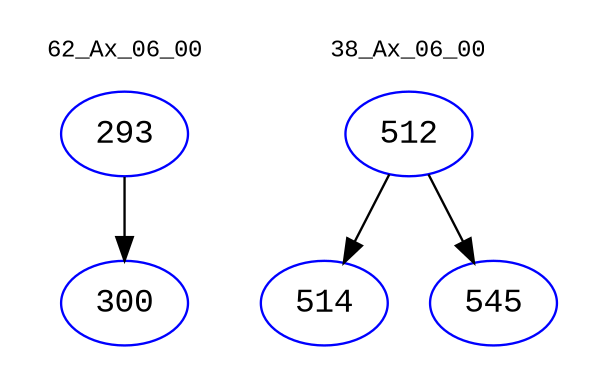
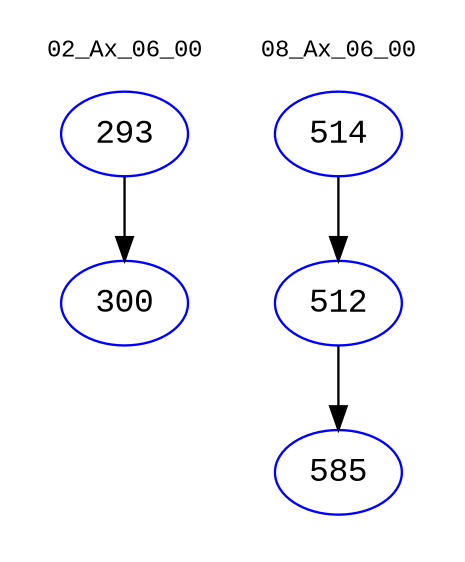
cluster "62_Ax_06_00": label "62_Ax_06_00" -> "02_Ax_06_00"
cluster "38_Ax_06_00": label "38_Ax_06_00" -> "08_Ax_06_00"
edge "512" -> "514": reversed
node "545": label "545" -> "585"
